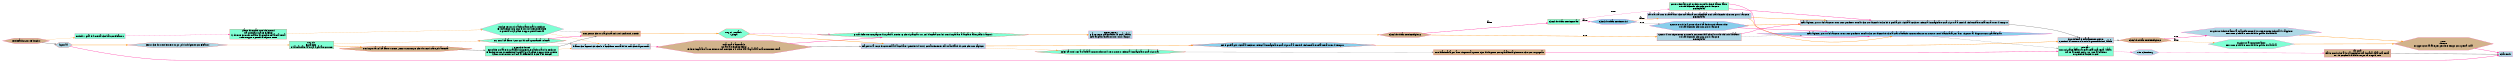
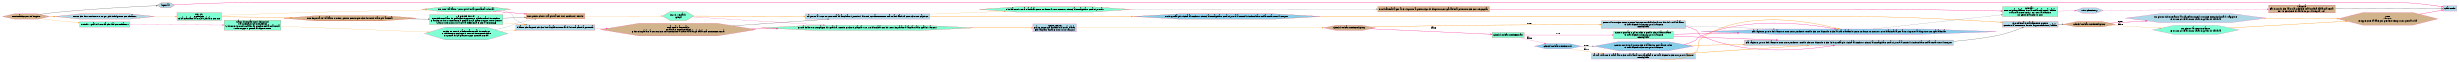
edge "Non penso che tu sia giusta nei suoi confronti, Lettie." -> "¿Ay, sí, verdad? Spiega": style bold -> solid
edge "[Ignora.]" -> "Penso che dovresti essere un po' più indulgente con Eleanor.": now "LettieRank2Convo5 begins." -> "Penso che dovresti essere un po' più indulgente con Eleanor."
